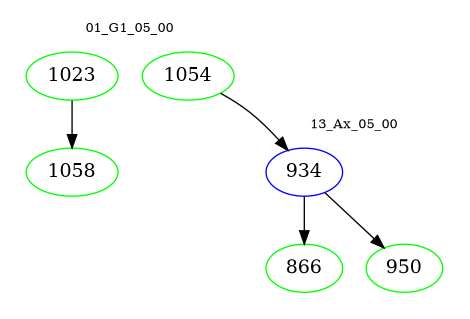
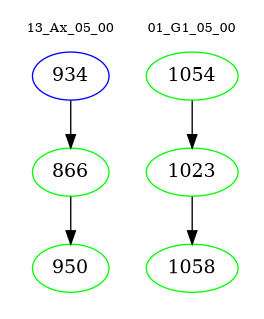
edge "1054" -> "934": now "1054" -> "1023"
edge "934" -> "950": now "866" -> "950"
